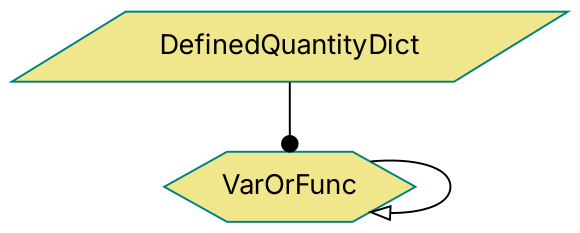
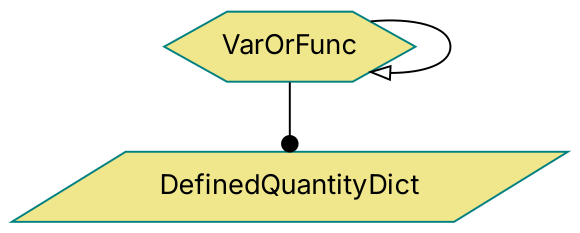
edge "DefinedQuantityDict" -> "VarOrFunc": reversed
